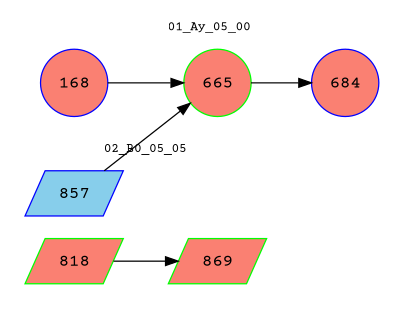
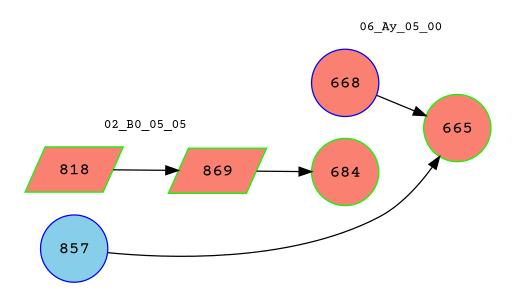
cluster "01_Ay_05_00": label "01_Ay_05_00" -> "06_Ay_05_00"
node "168": label "168" -> "668"
edge "665" -> "684": now "869" -> "684"
node "684": color blue -> green
node "857": shape parallelogram -> circle
